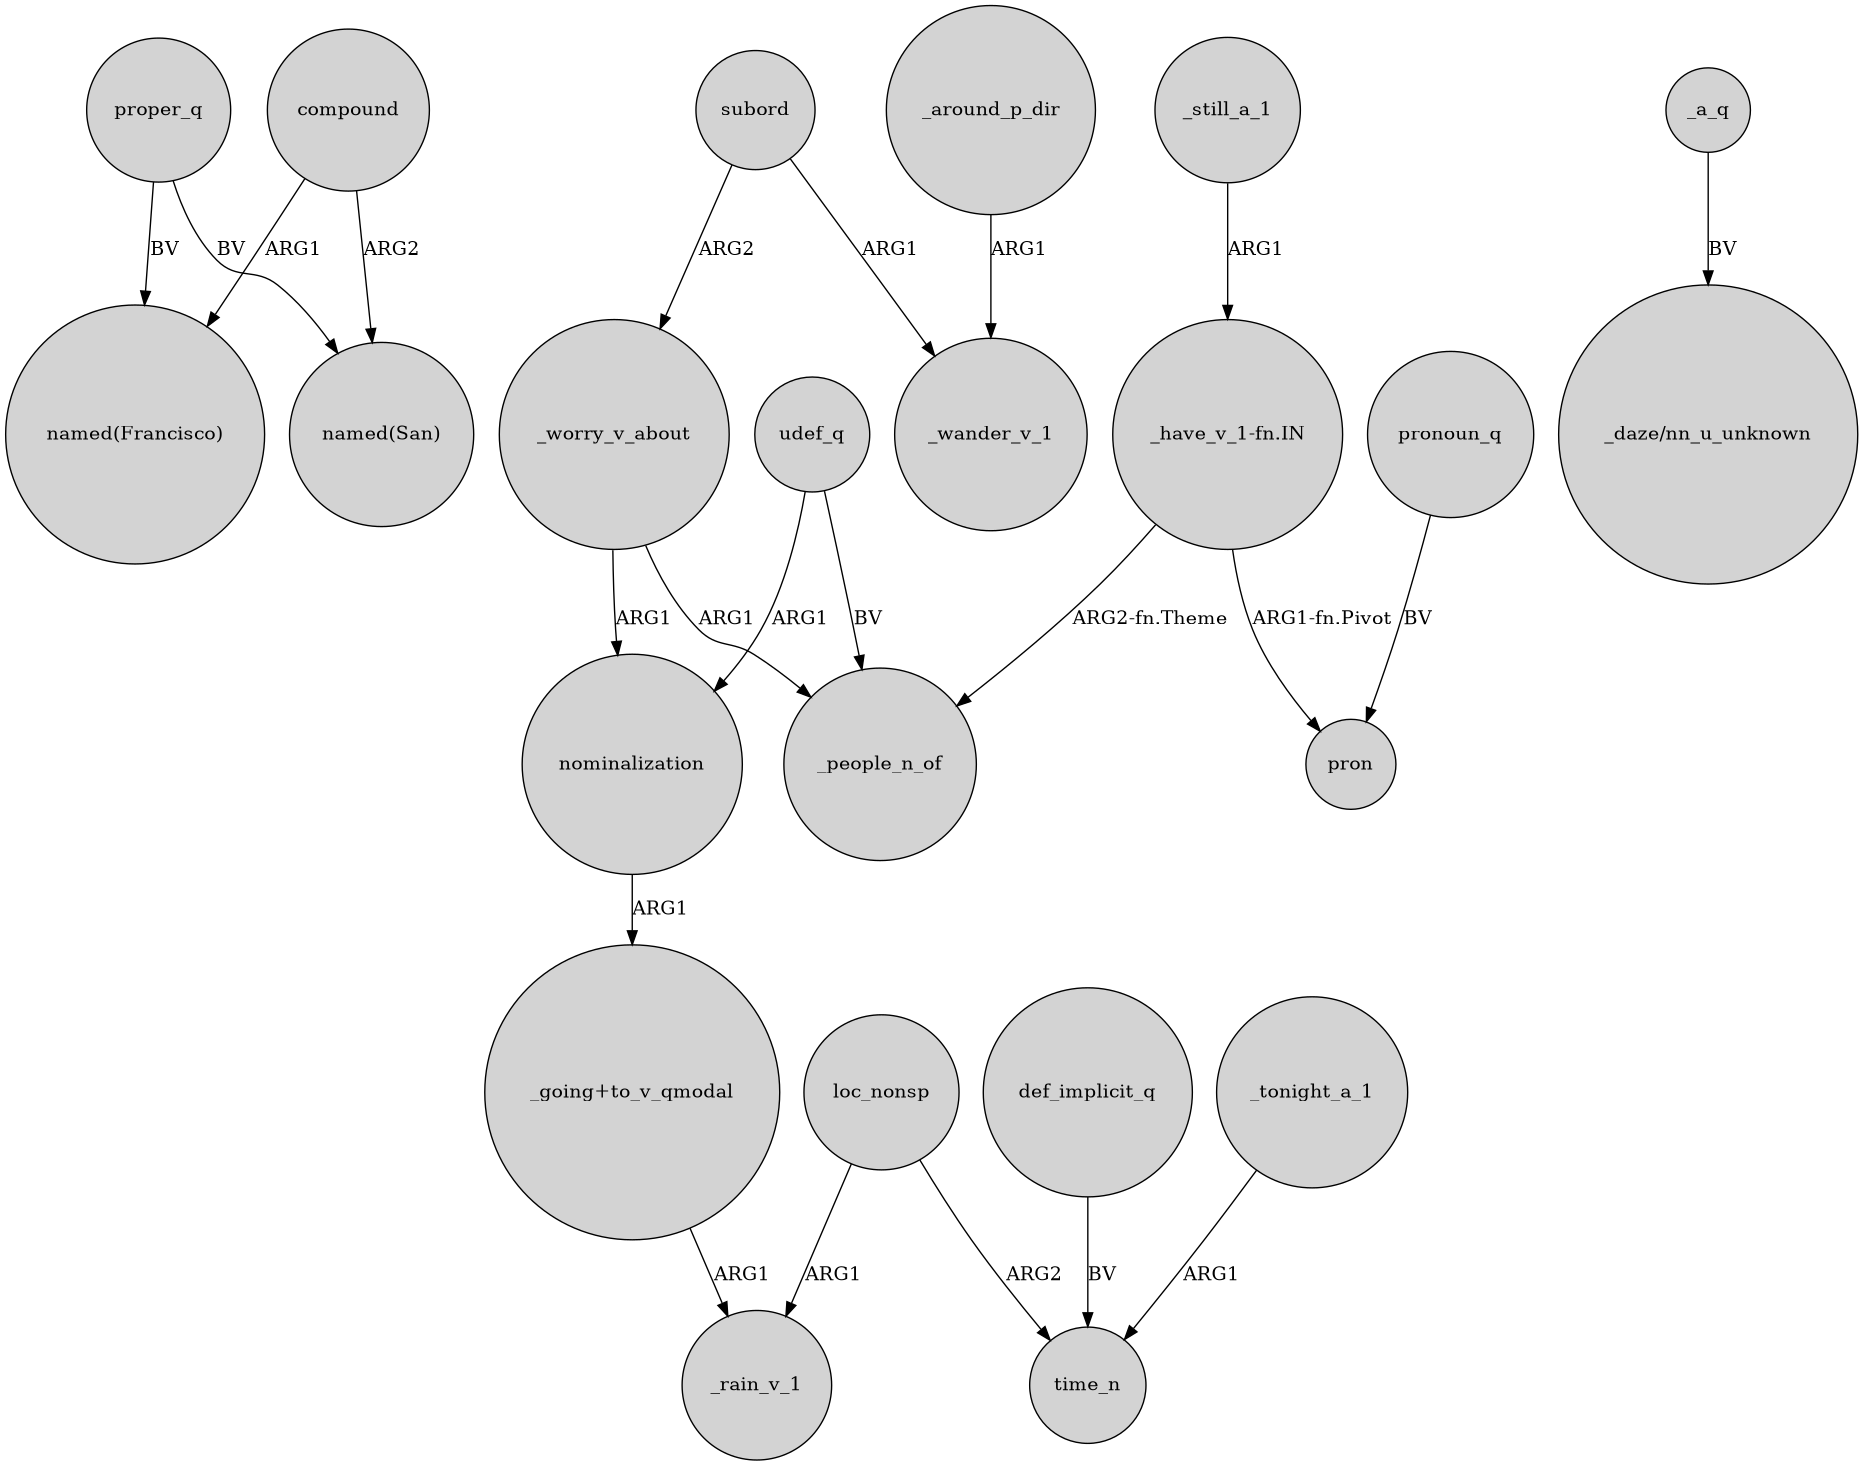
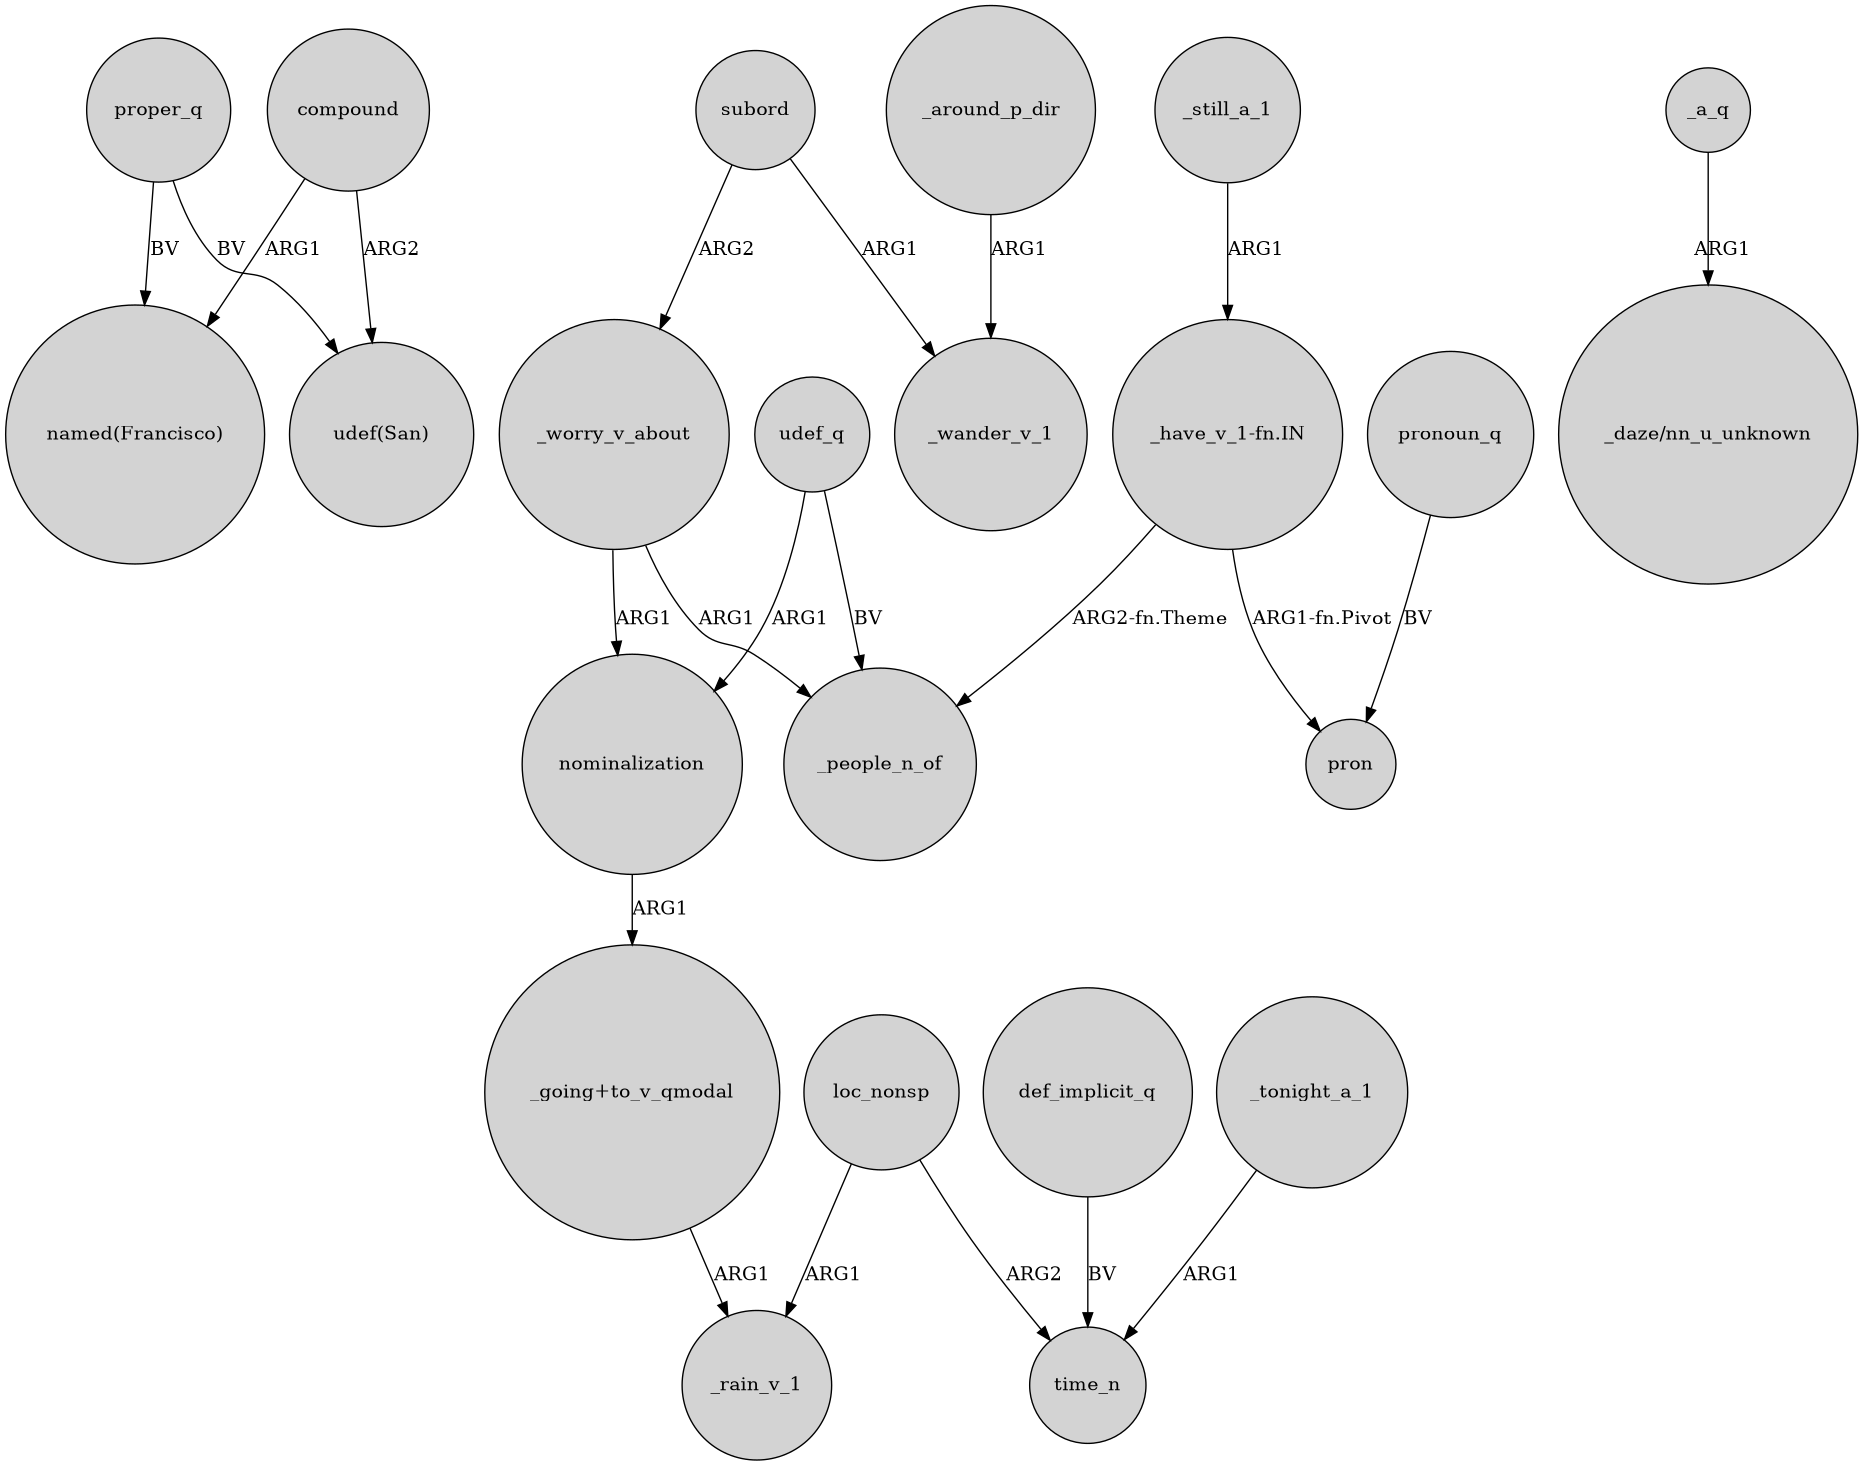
edge "_a_q" -> "_daze/nn_u_unknown": label "BV" -> "ARG1"
node "named(San)": label "named(San)" -> "udef(San)"
